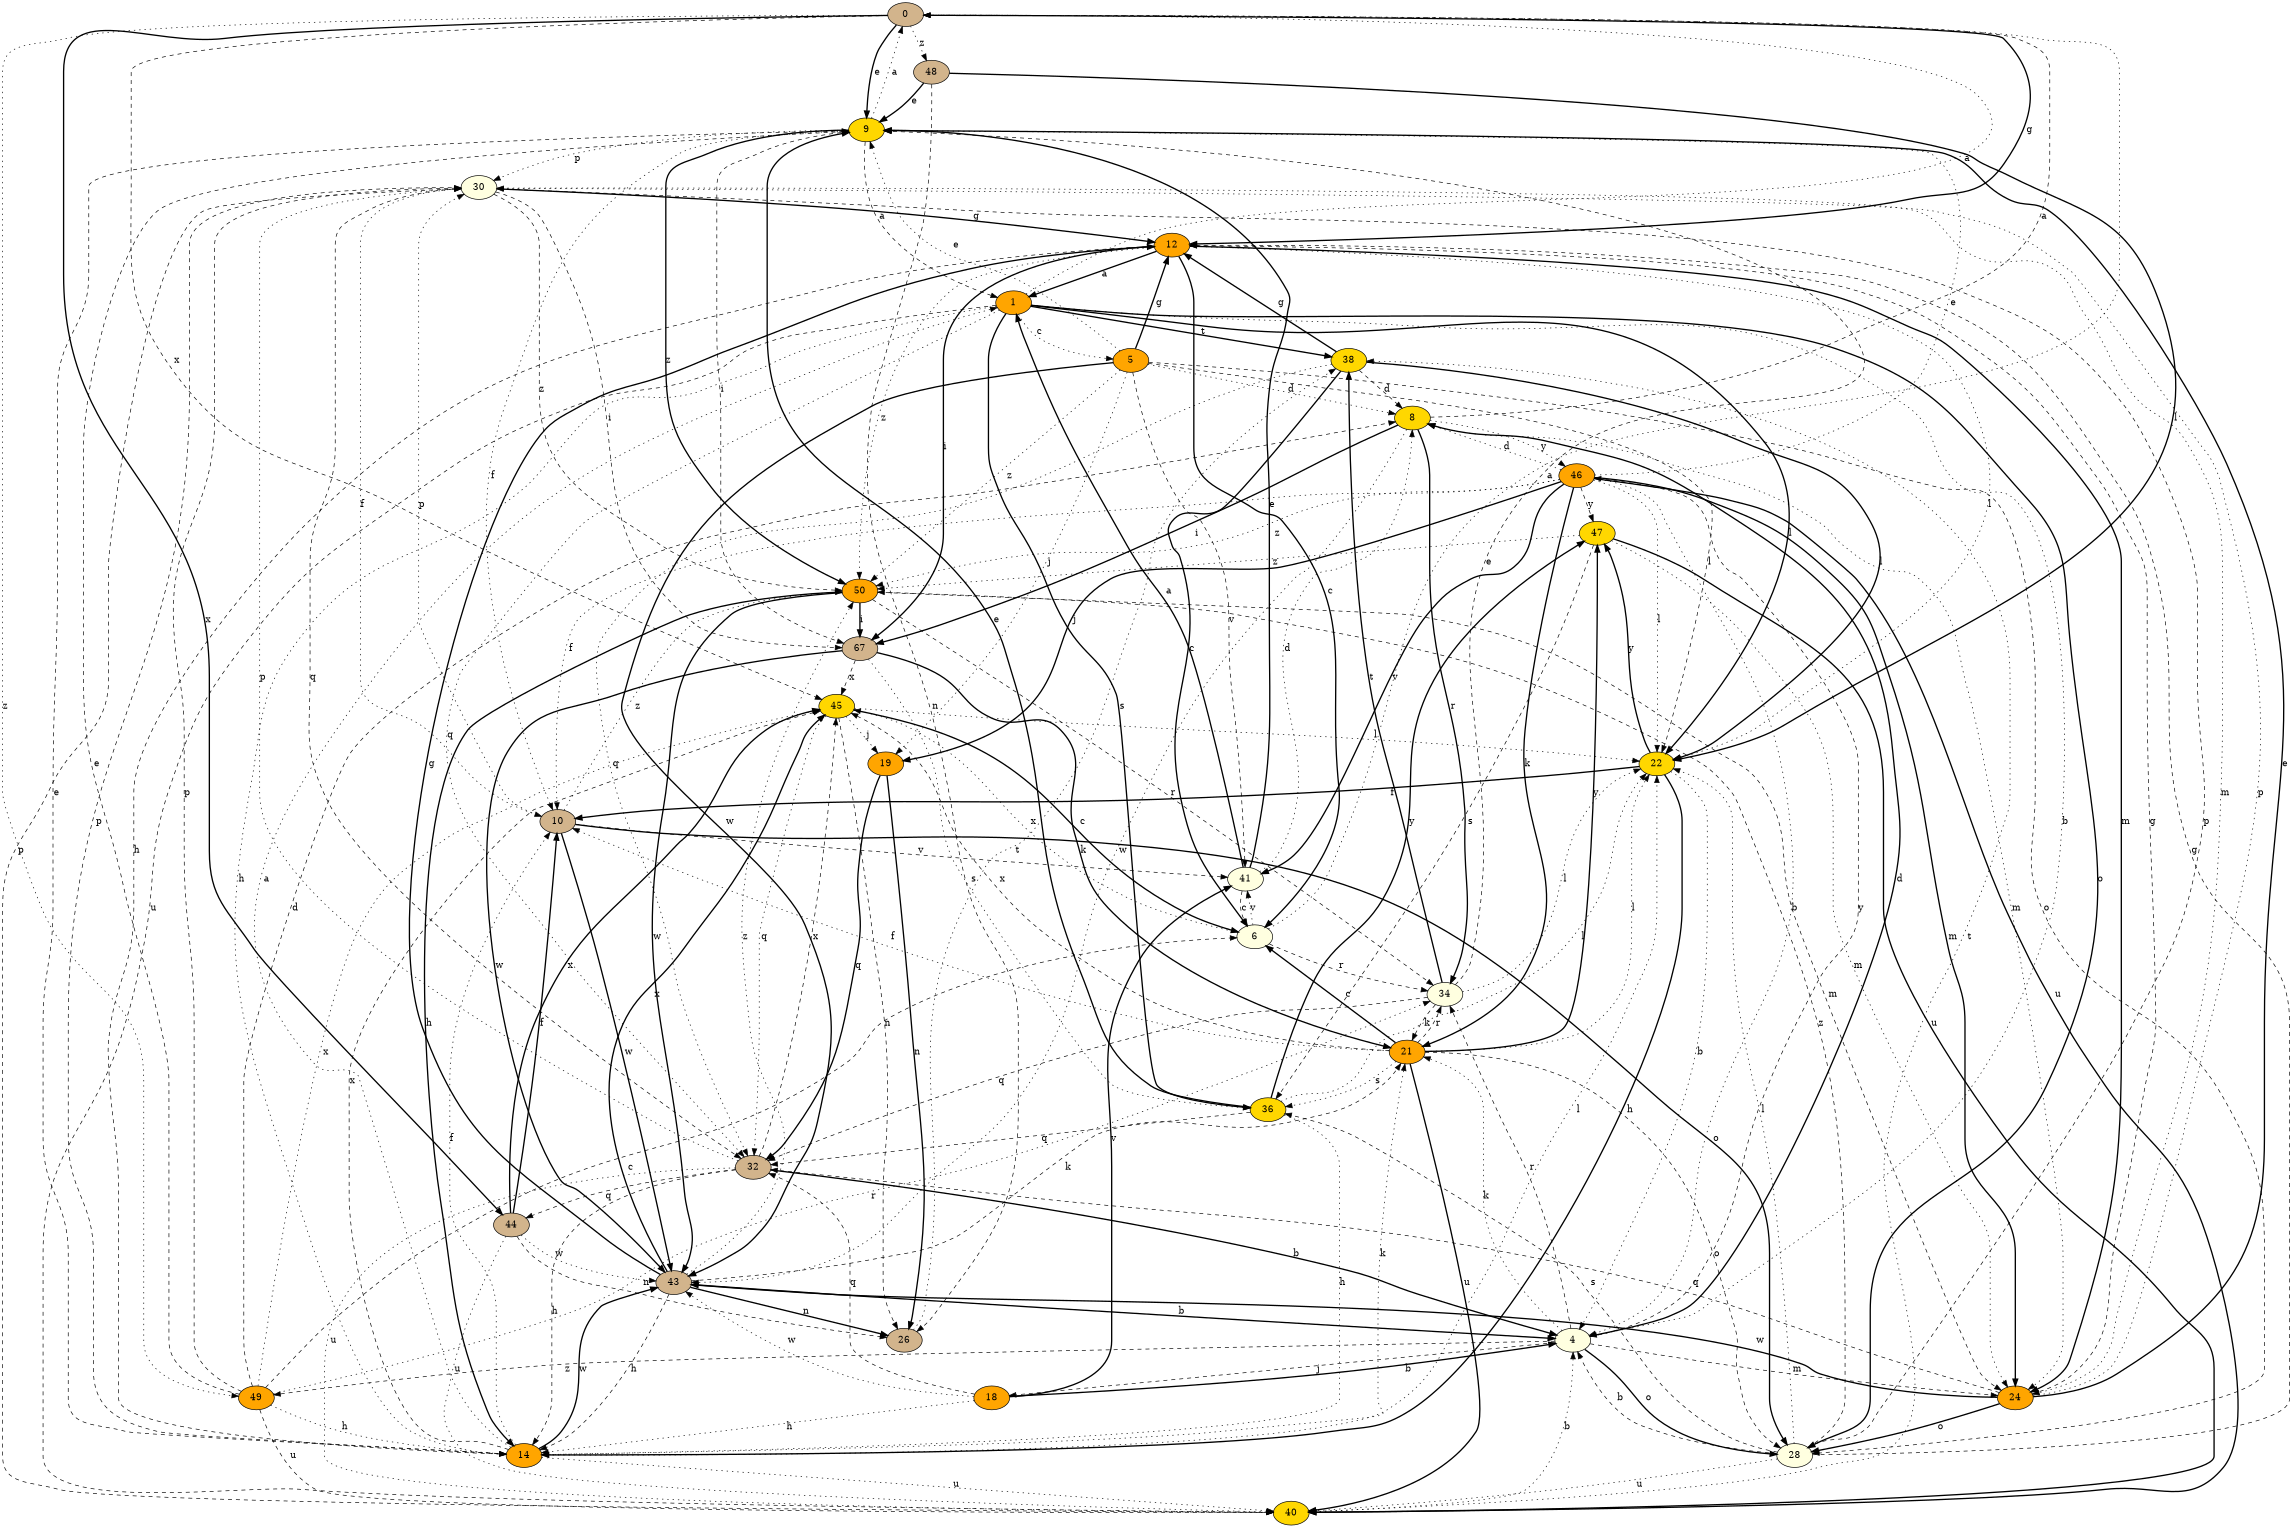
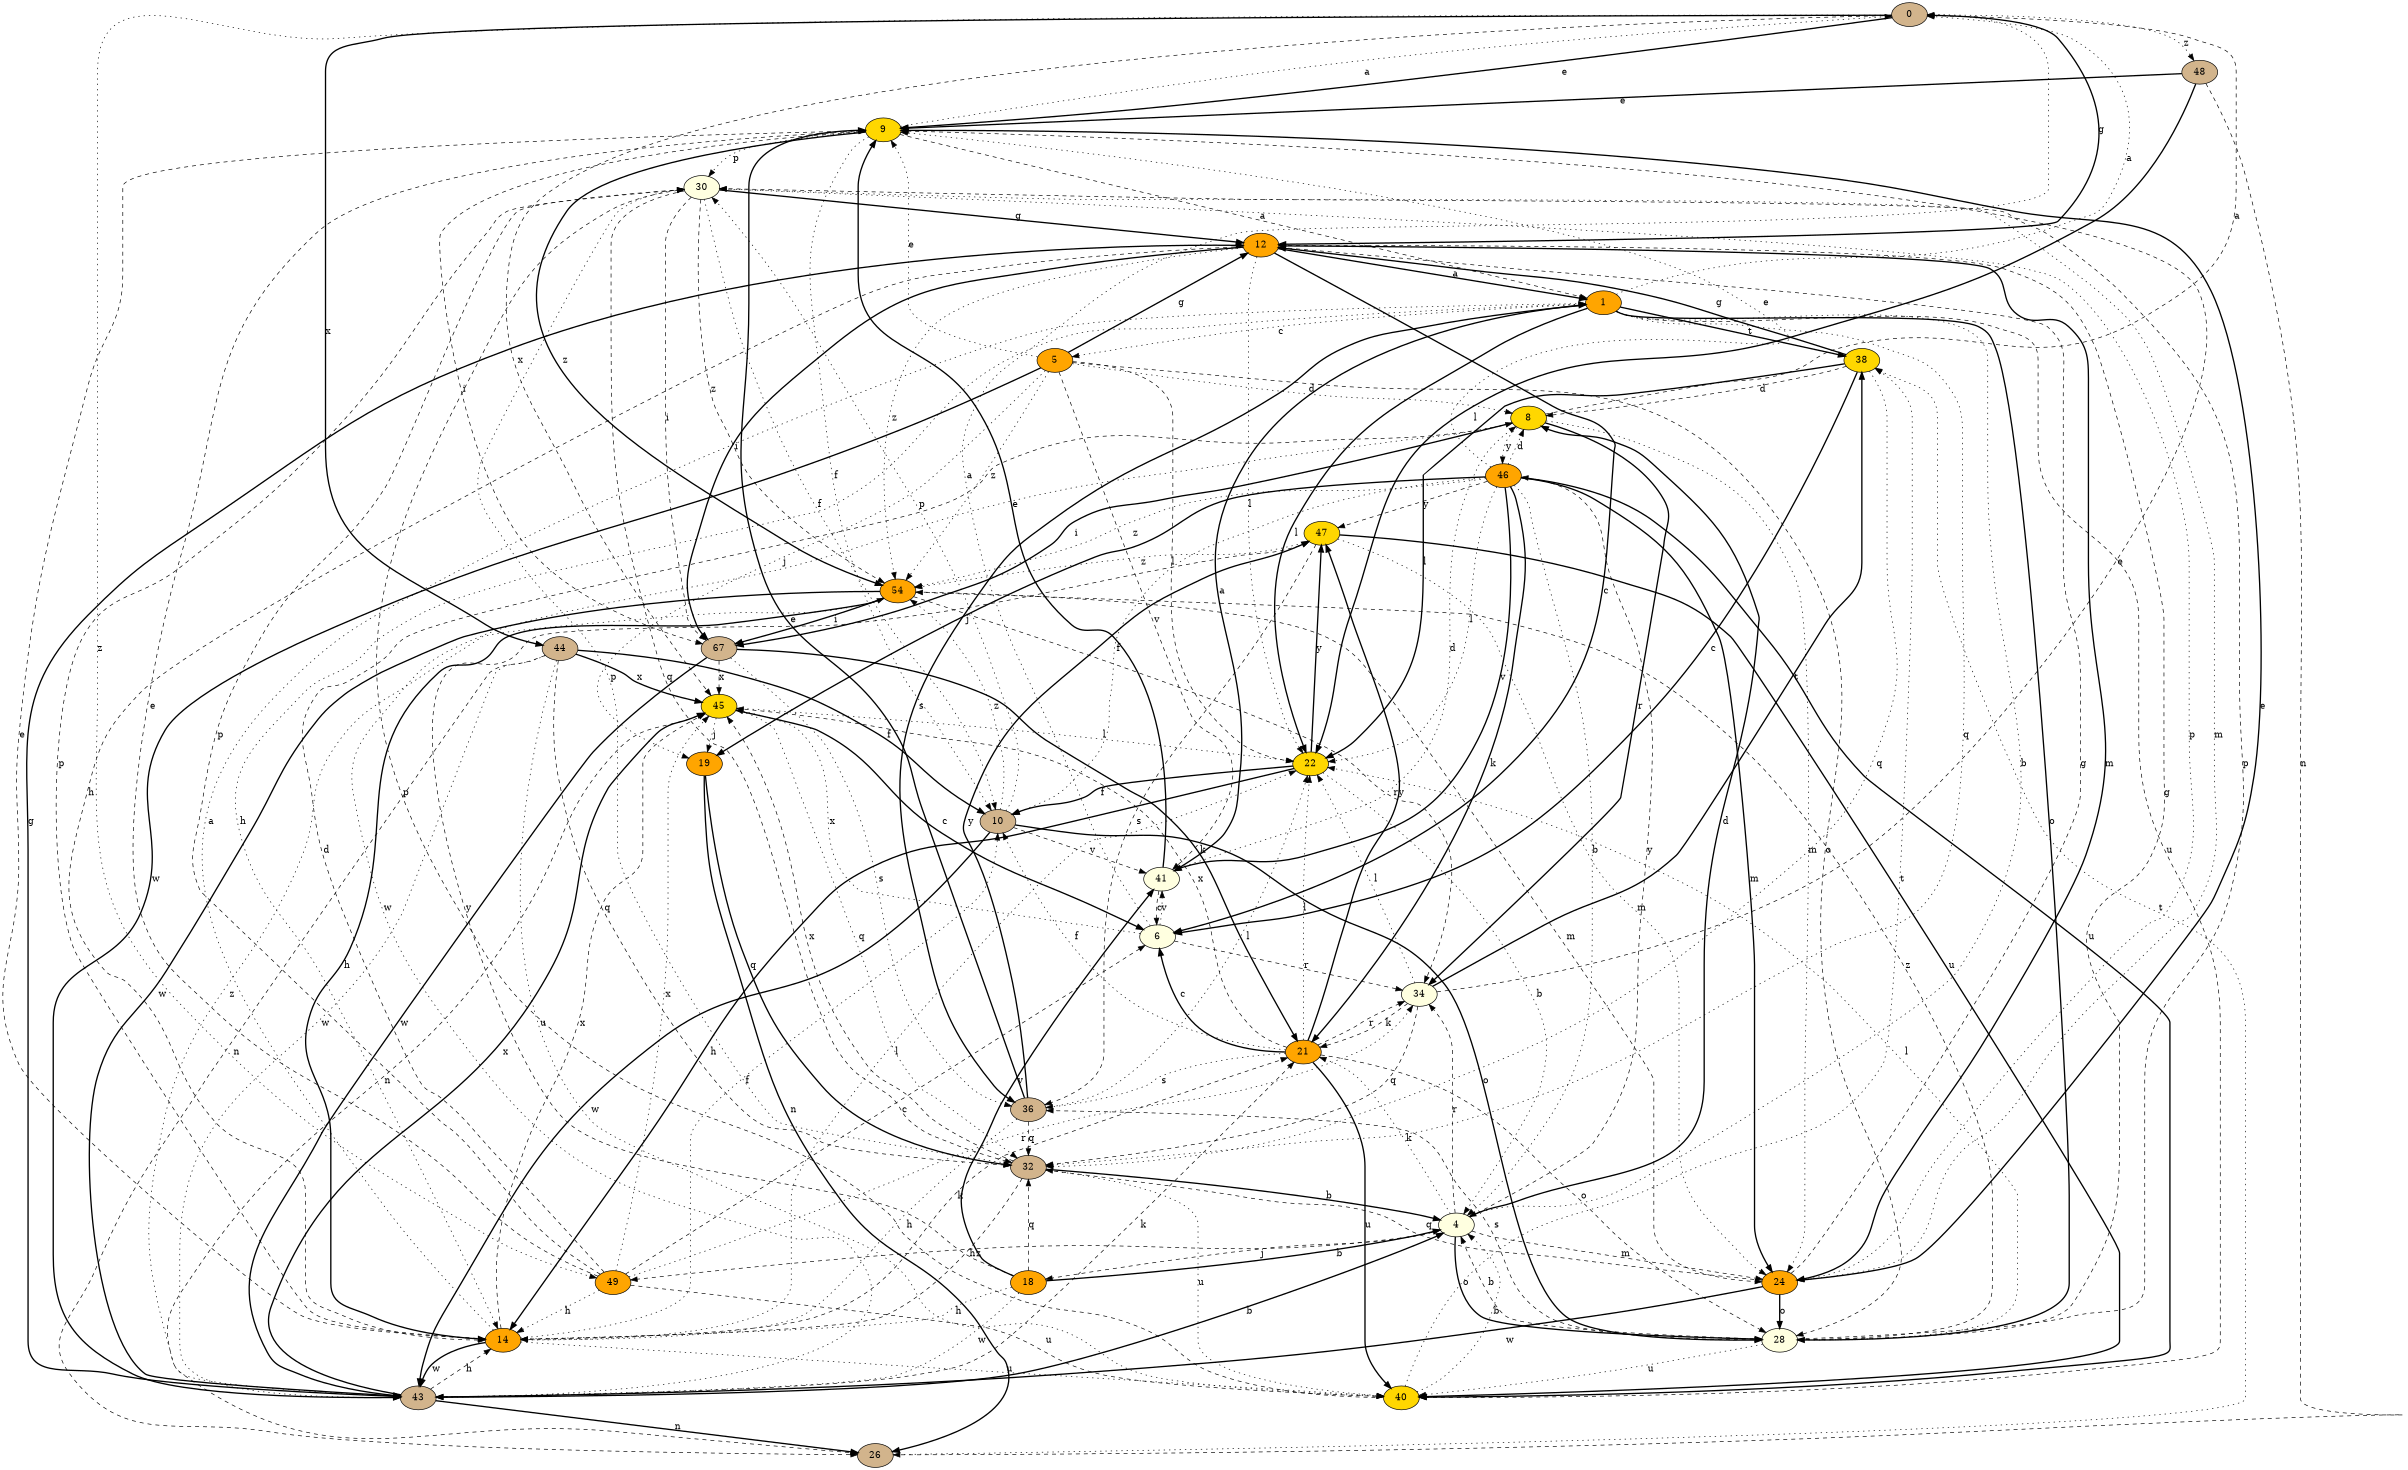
node "50": label "50" -> "54"
edge "18" -> "47": added, label "y"
node "36": fillcolor gold -> tan
edge "32" -> "44": reversed
edge "14" -> "21": style dotted -> dashed
